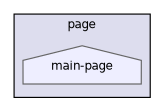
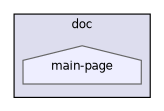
cluster "page": label "page" -> "doc"
